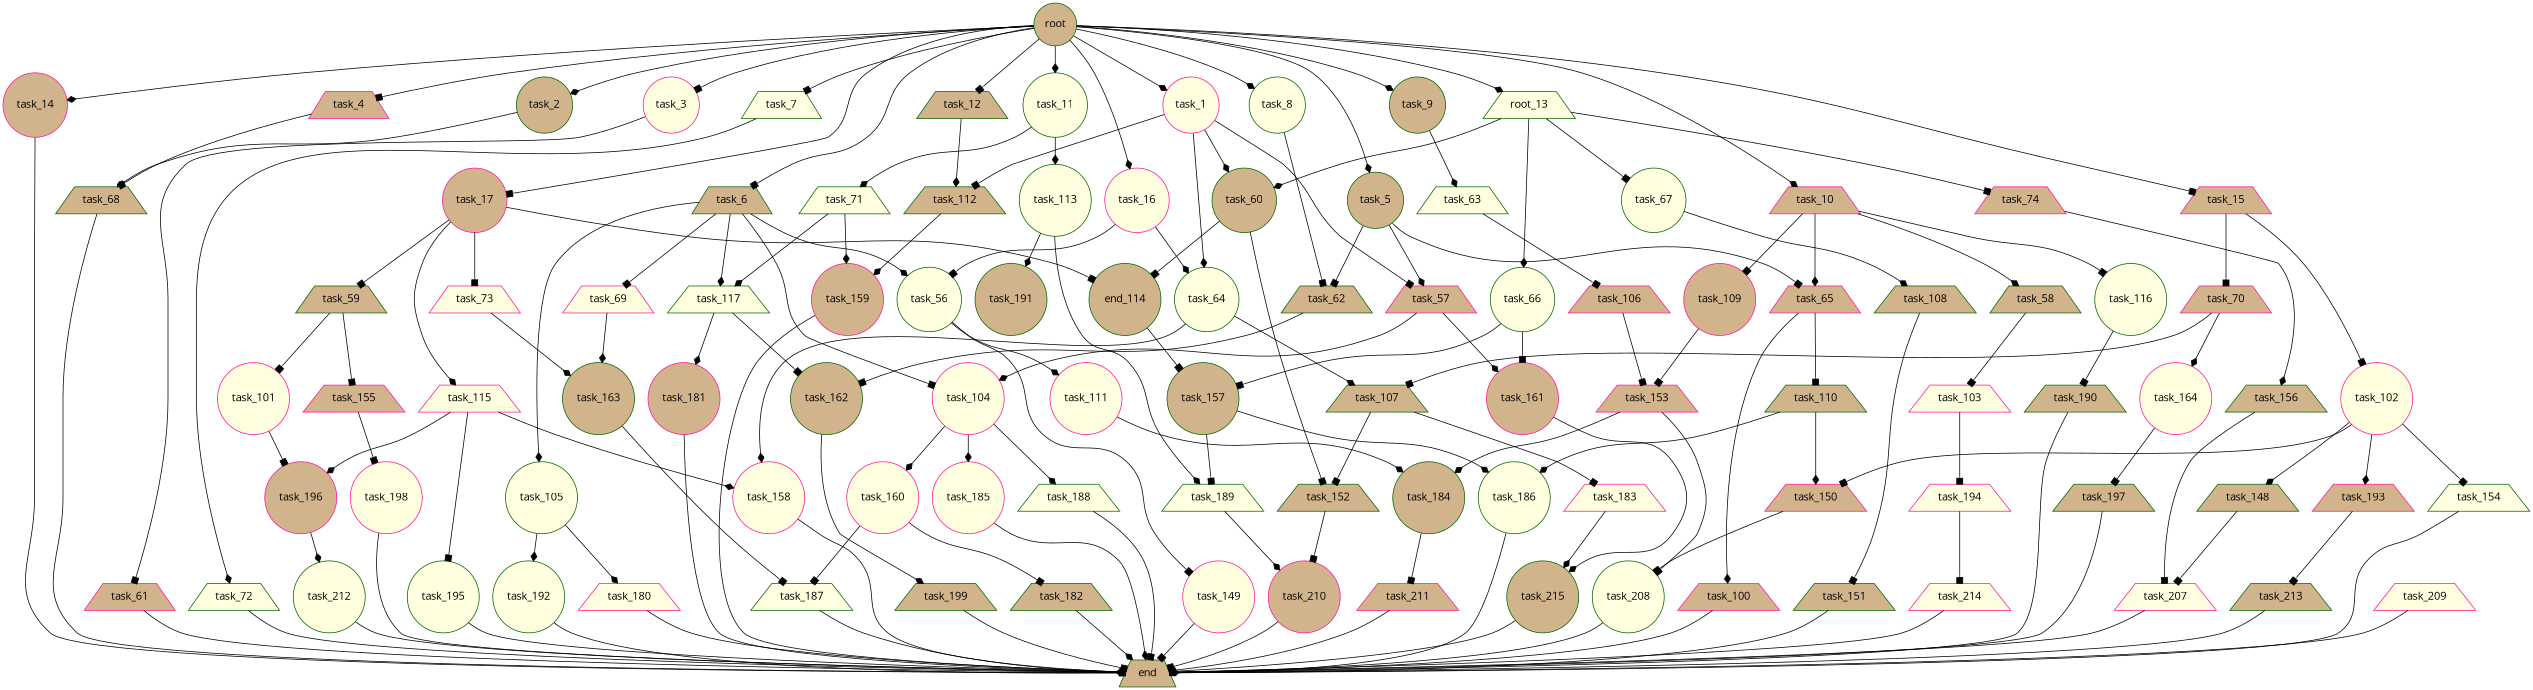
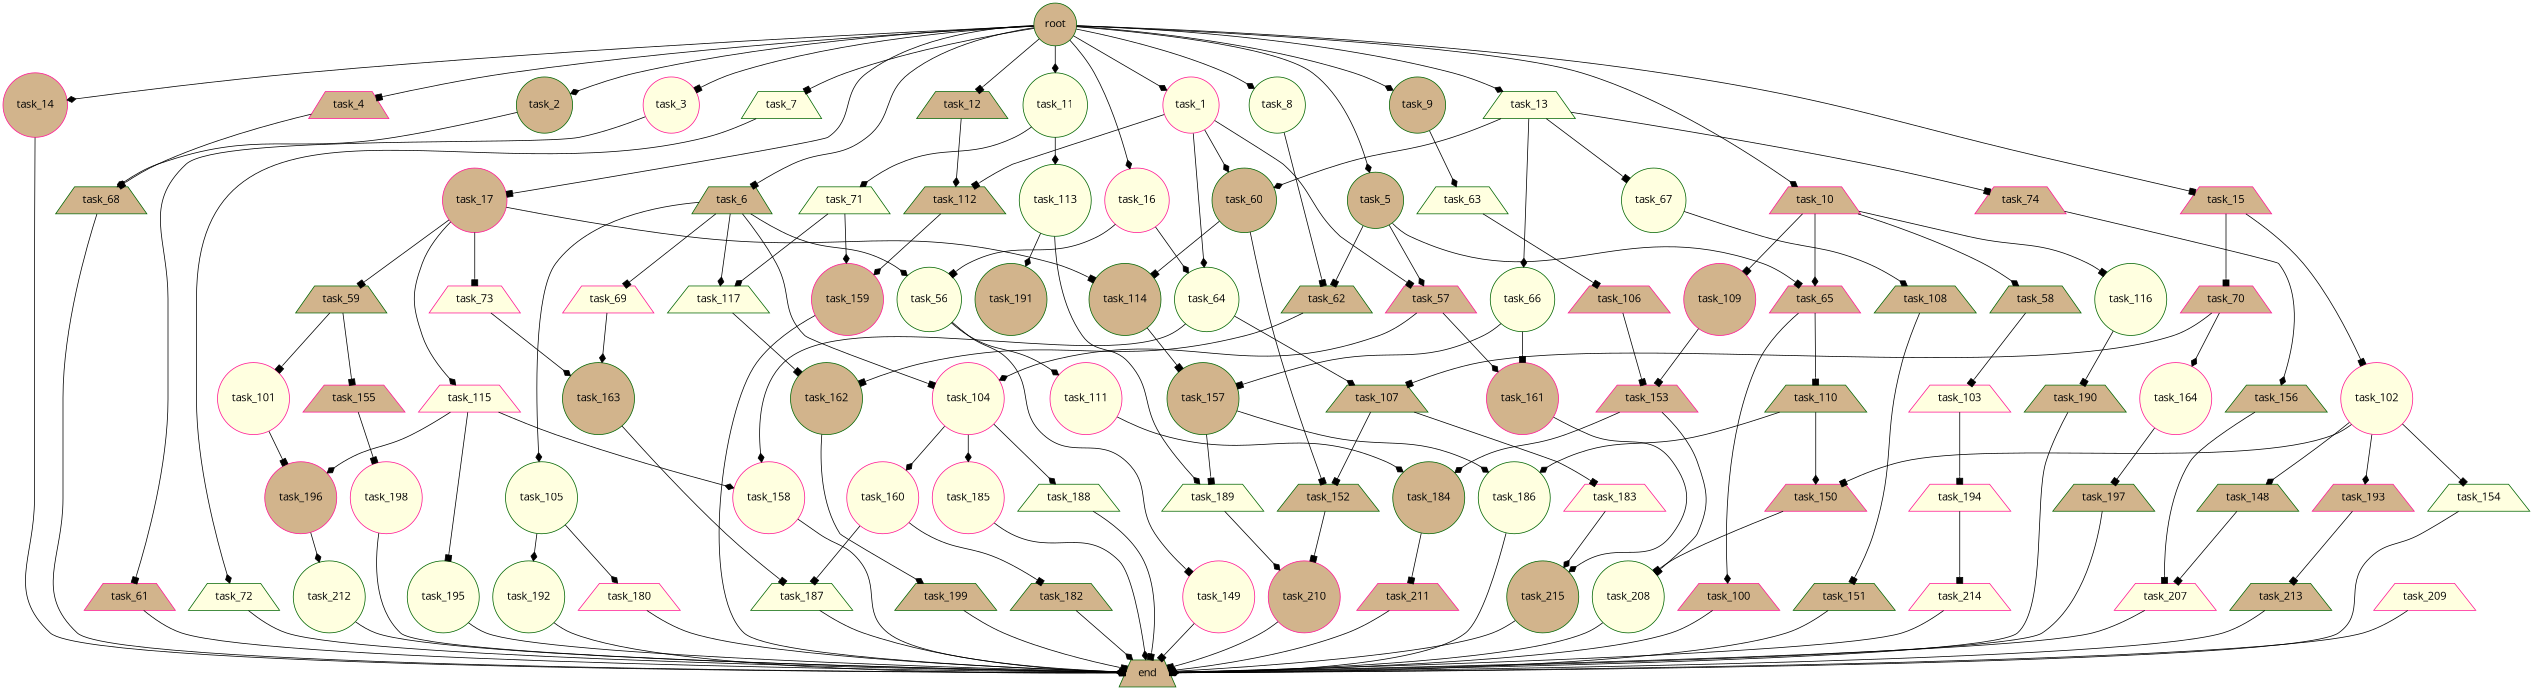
node "root_13": label "root_13" -> "task_13"
node "end_114": label "end_114" -> "task_114"
node "task_181": removed
